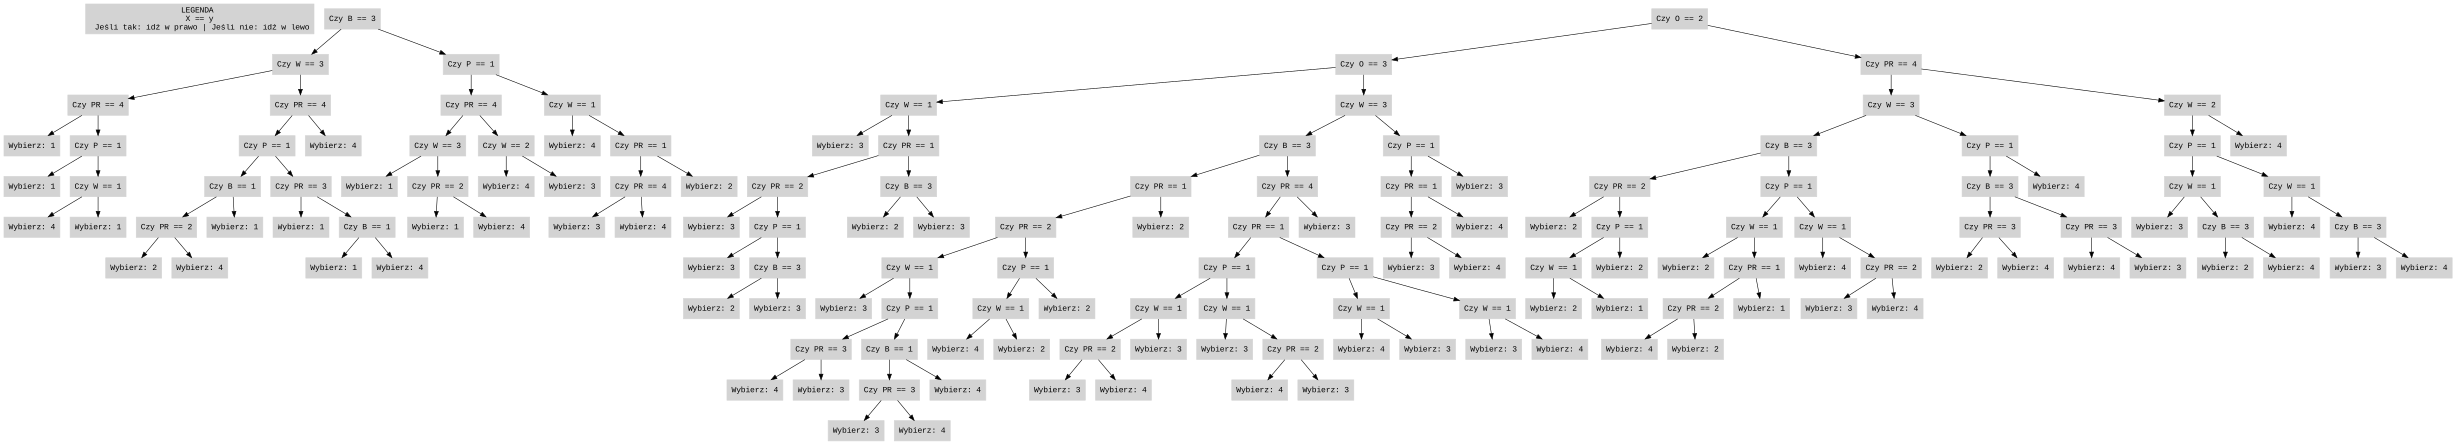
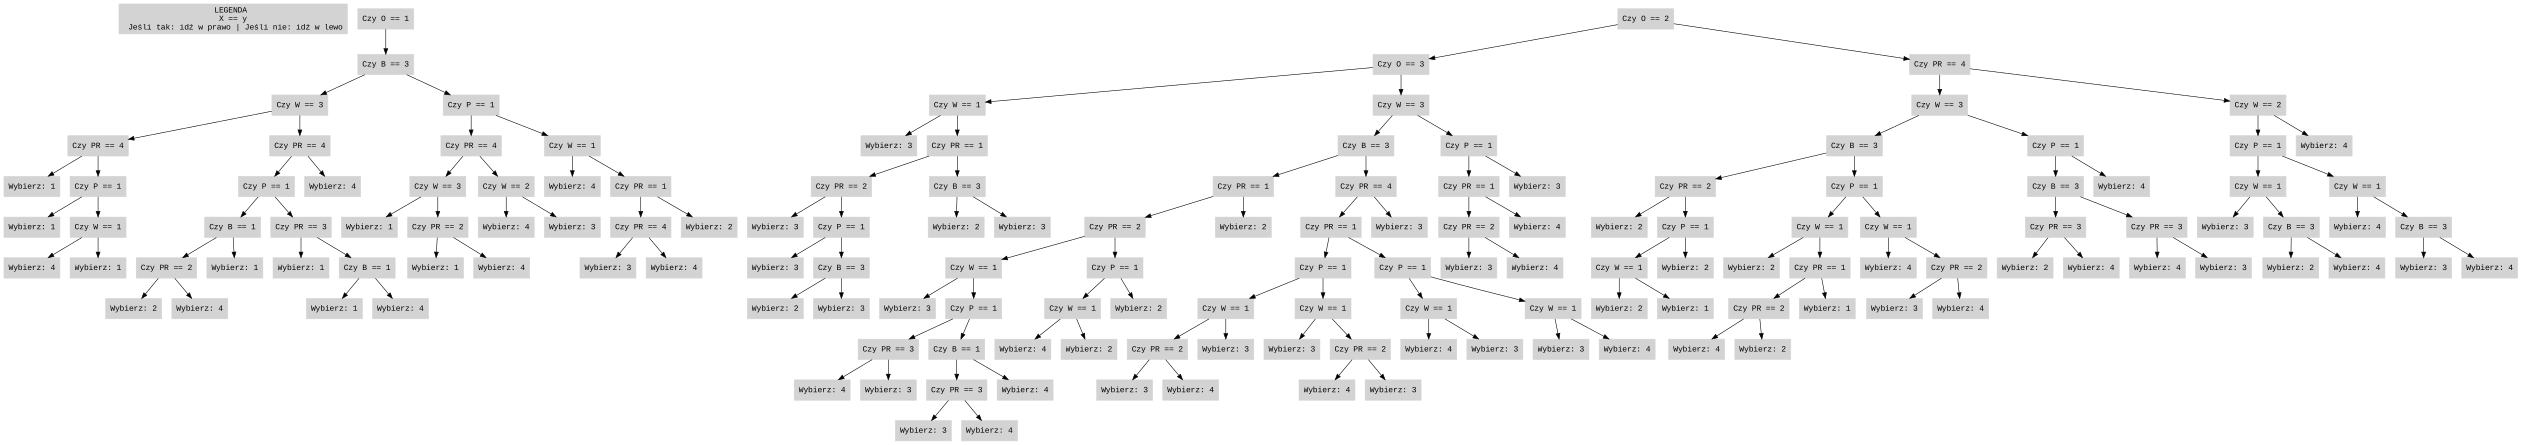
node "Czy O == 1": added
